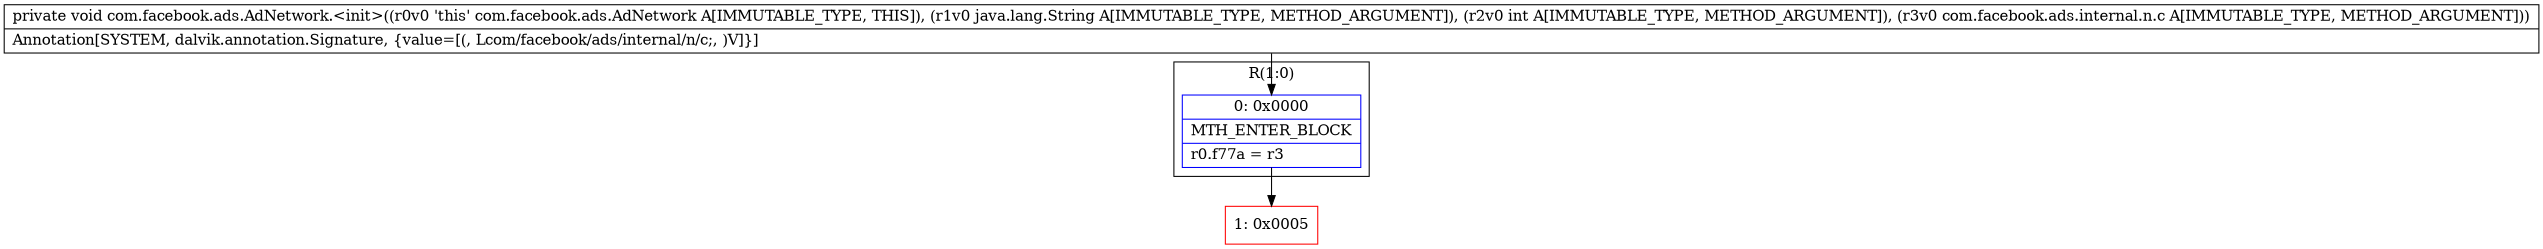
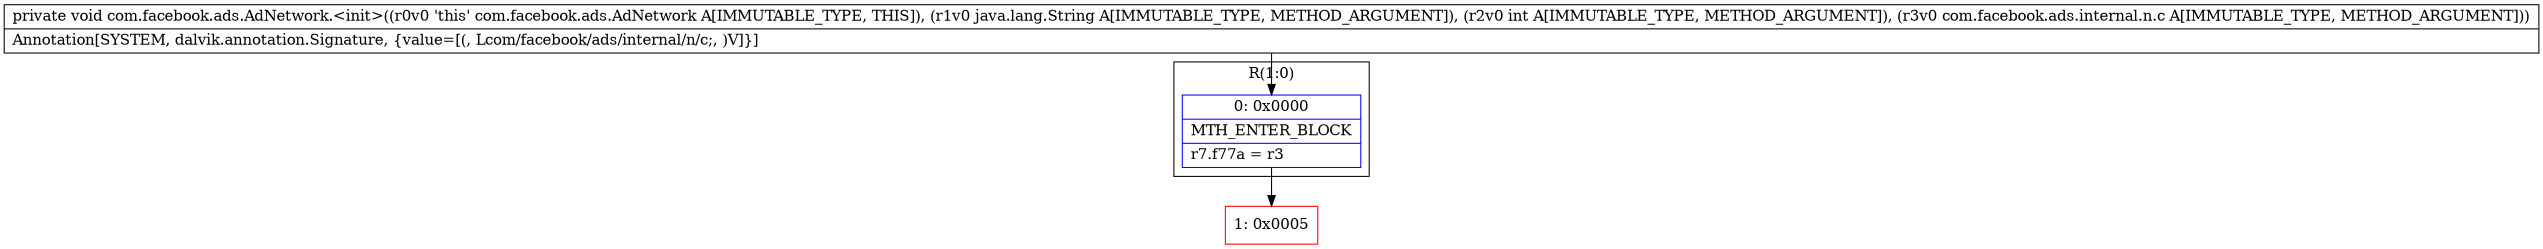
node "0: 0x0000": text "r0.f77a = r3" -> "r7.f77a = r3"
